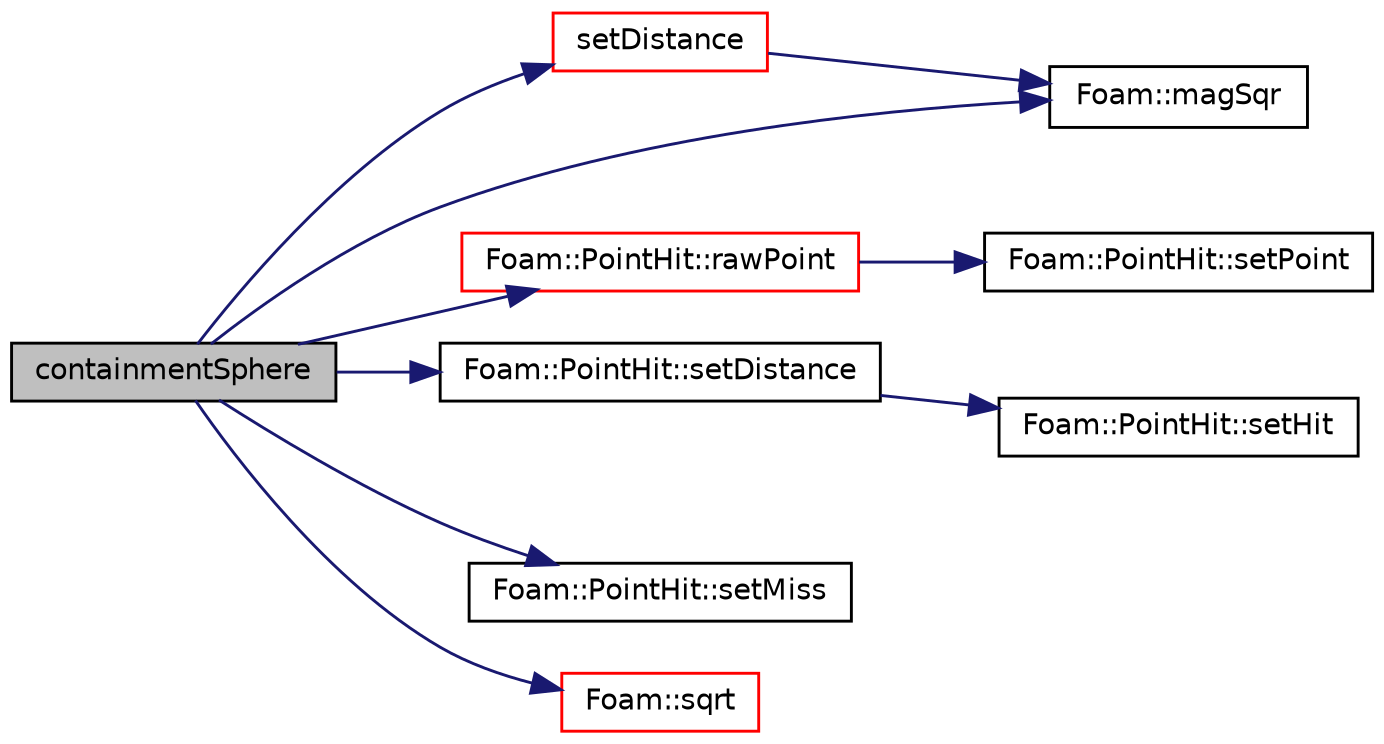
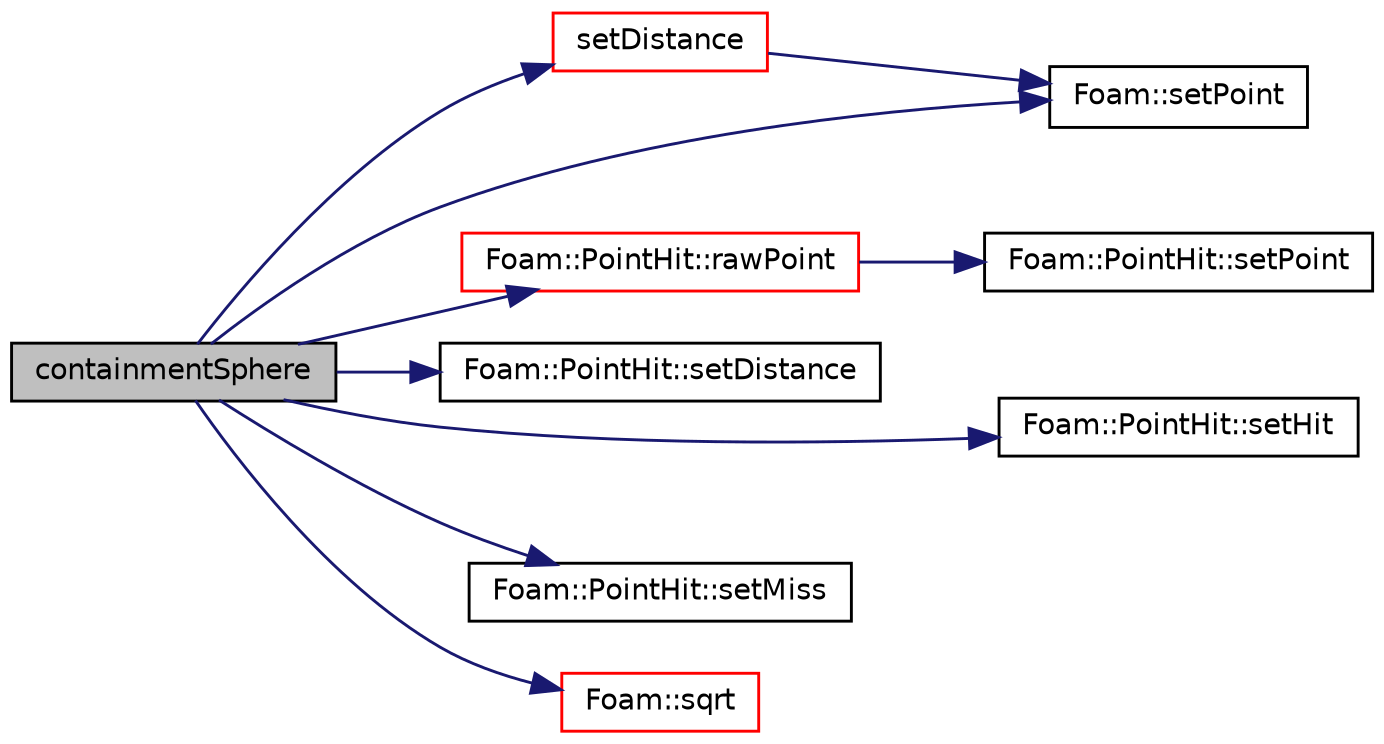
node "Foam::magSqr": label "Foam::magSqr" -> "Foam::setPoint"
edge "Foam::PointHit::setDistance" -> "Foam::PointHit::setHit": now "containmentSphere" -> "Foam::PointHit::setHit"
